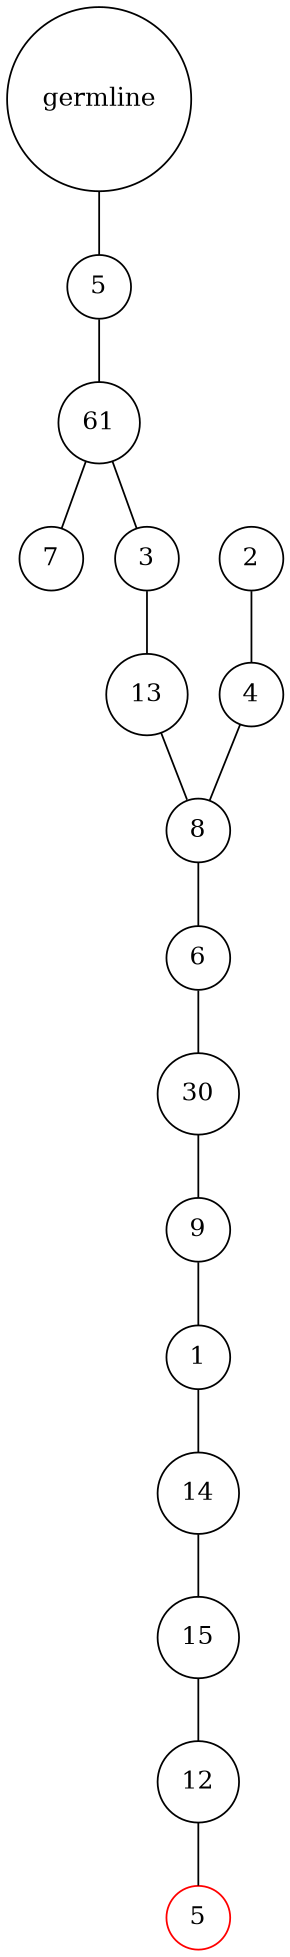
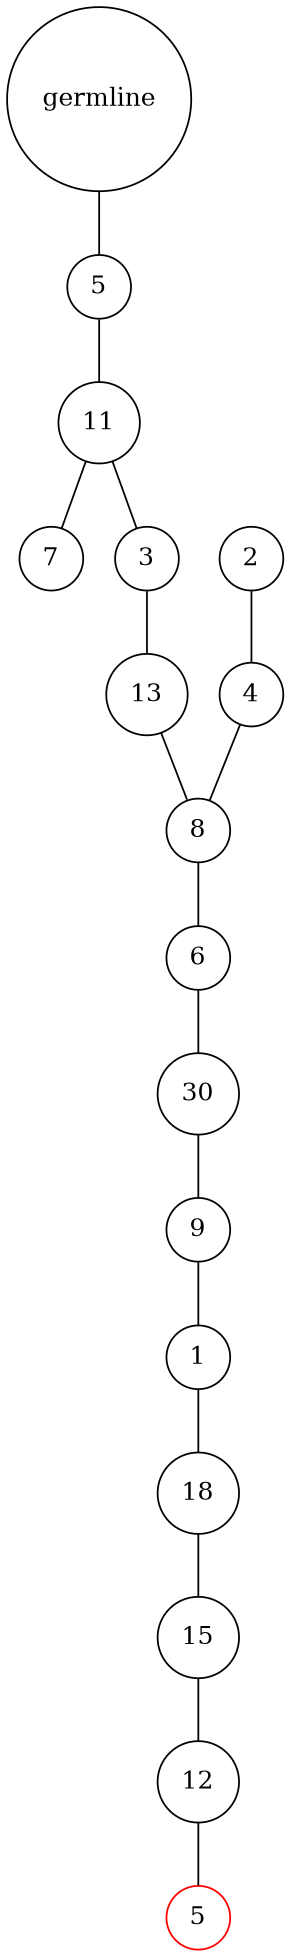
node "61": label "61" -> "11"
node "14": label "14" -> "18"
